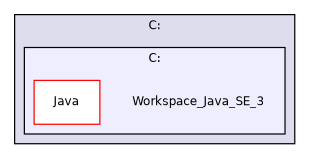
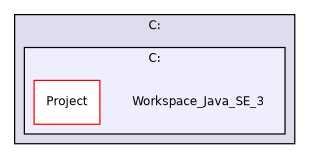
node "Java": label "Java" -> "Project"
